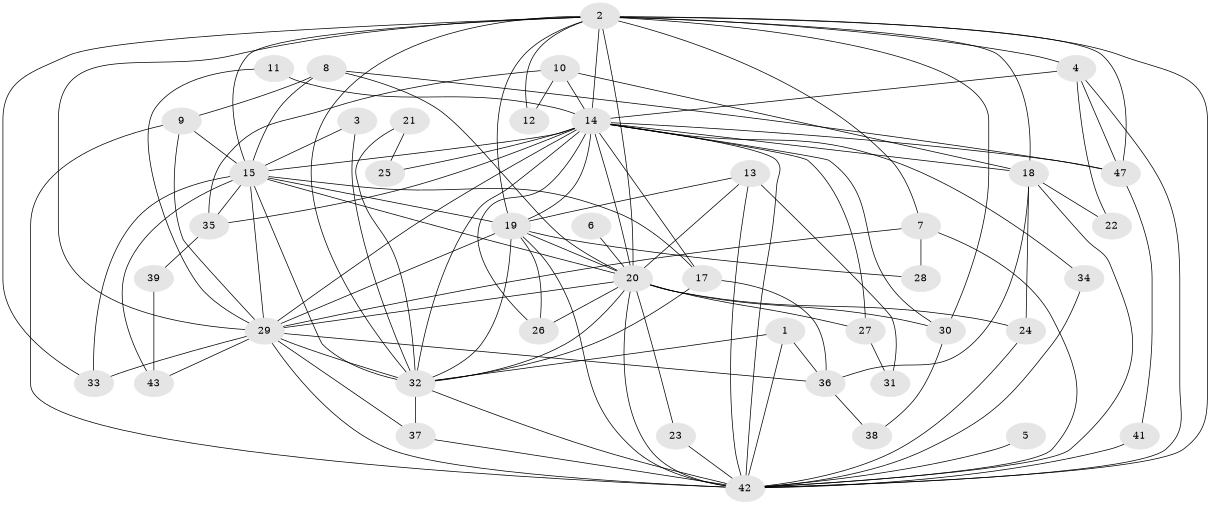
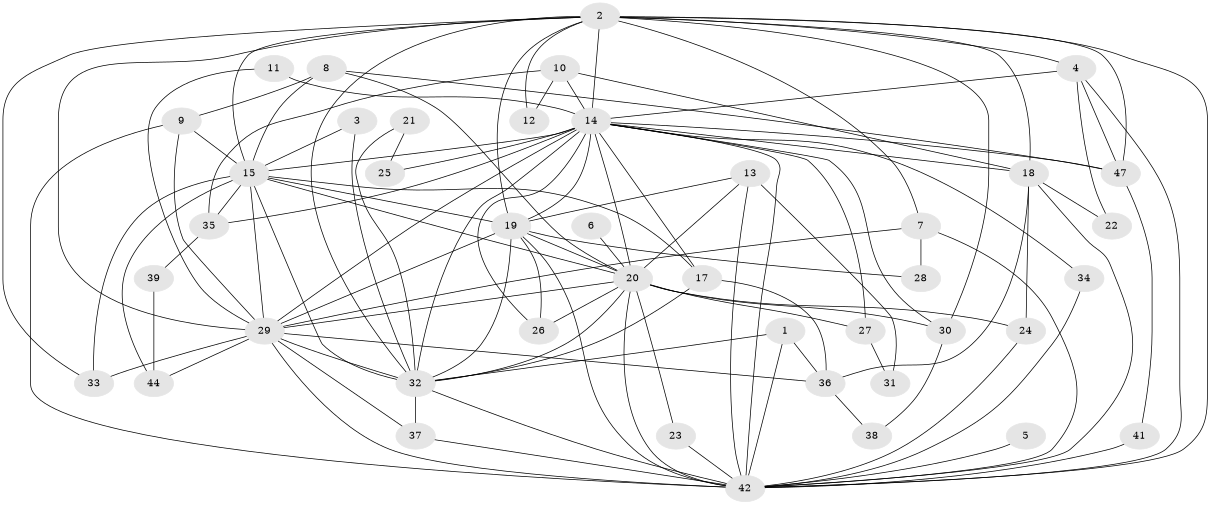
edge "2" -- "20": removed
node "43": label "43" -> "44"
